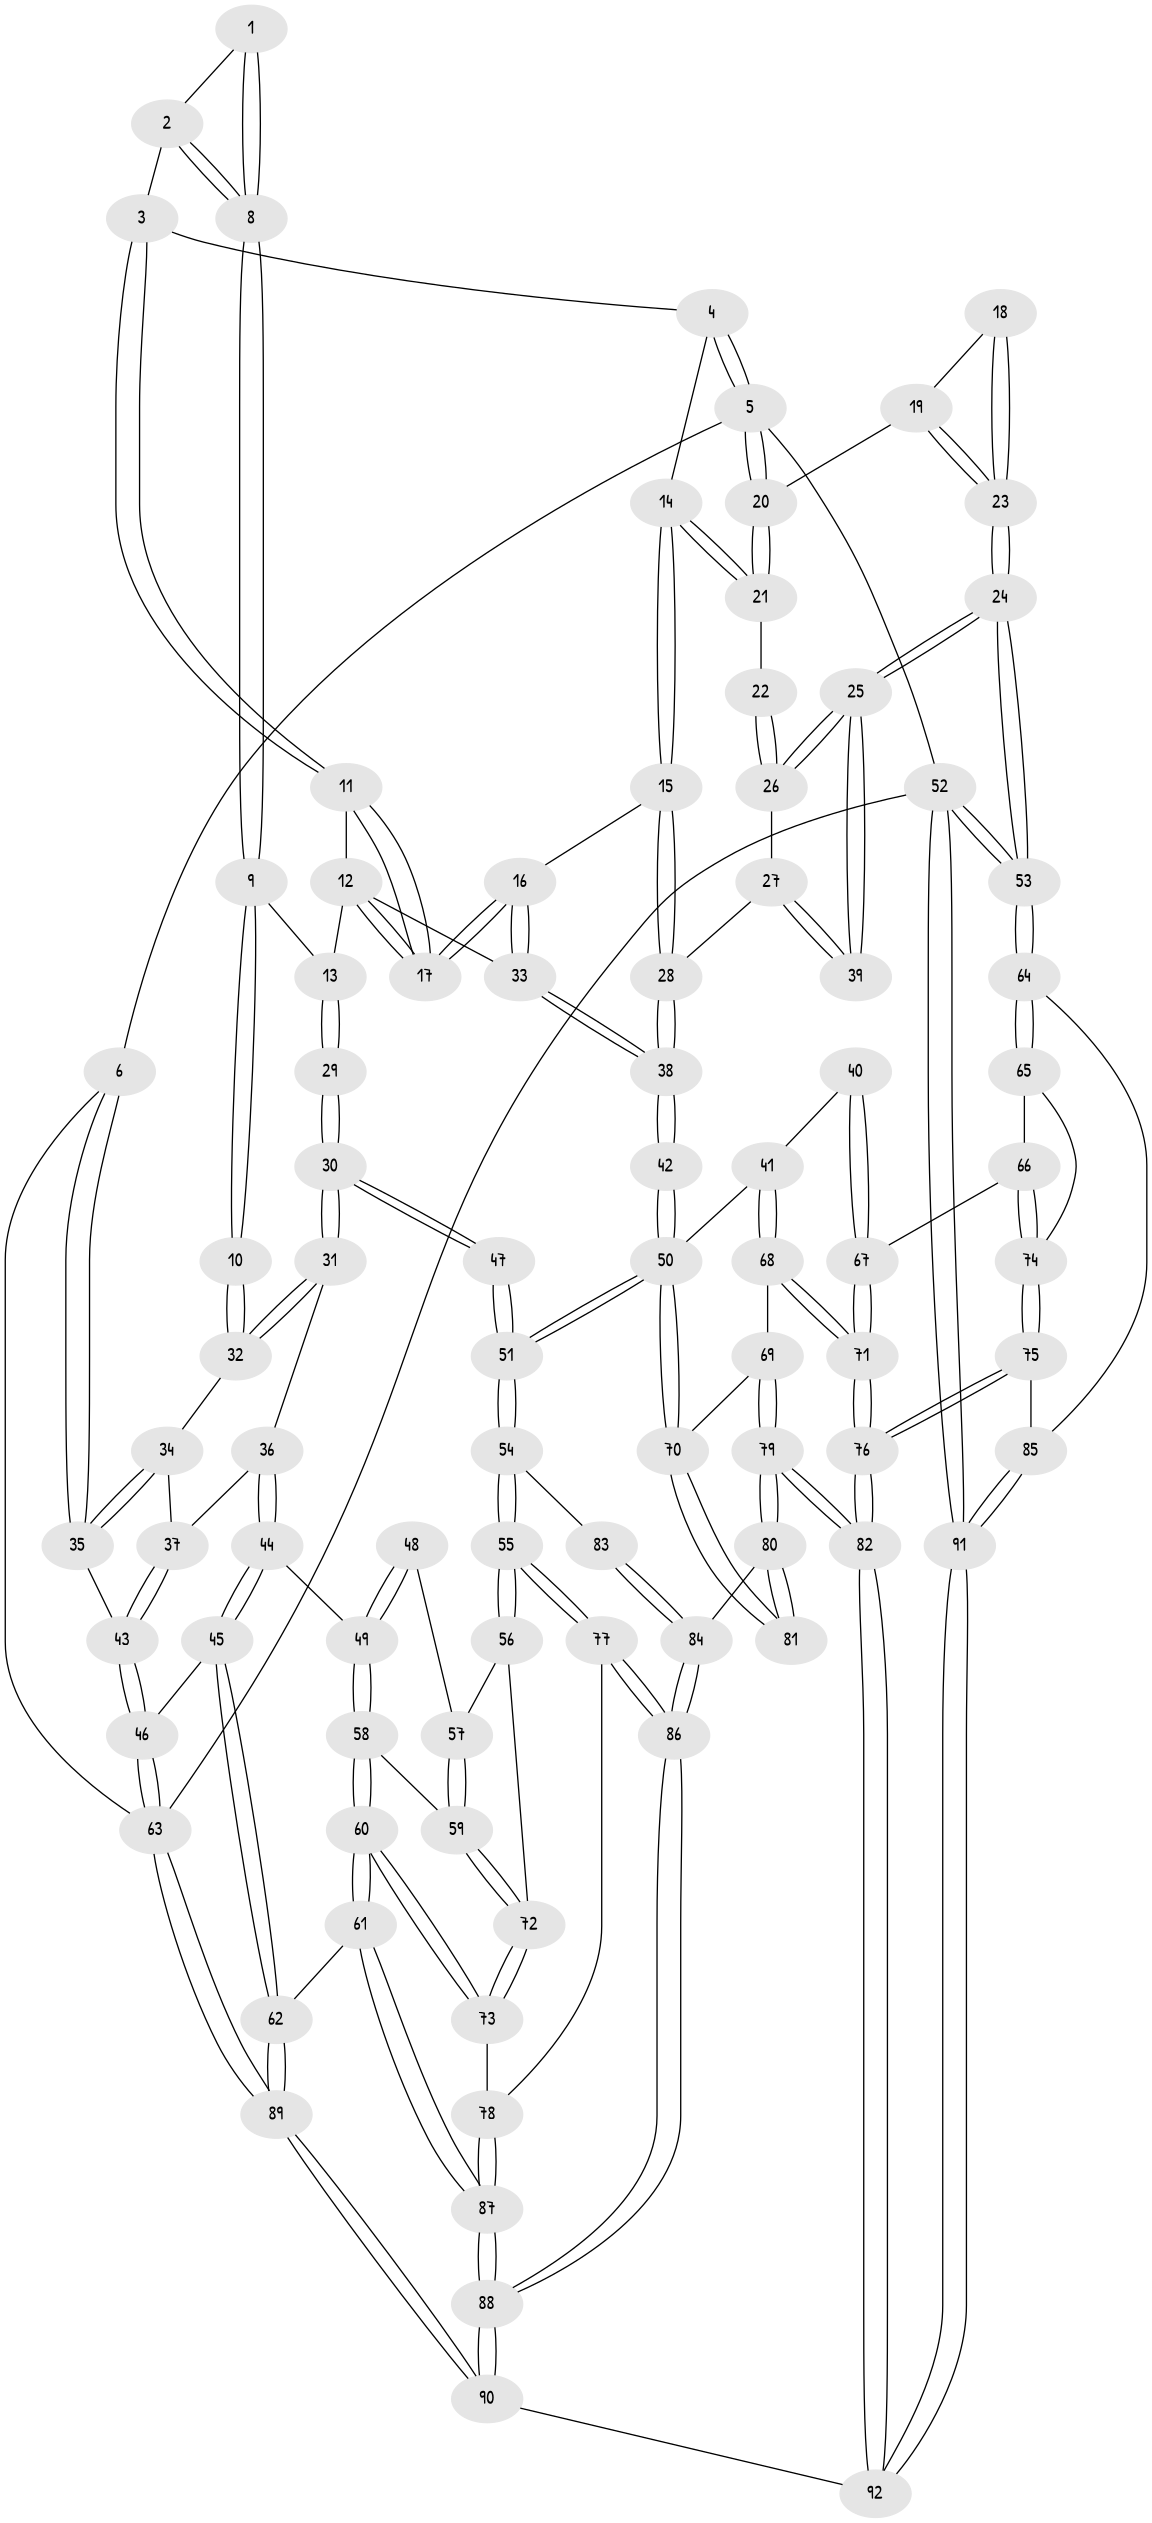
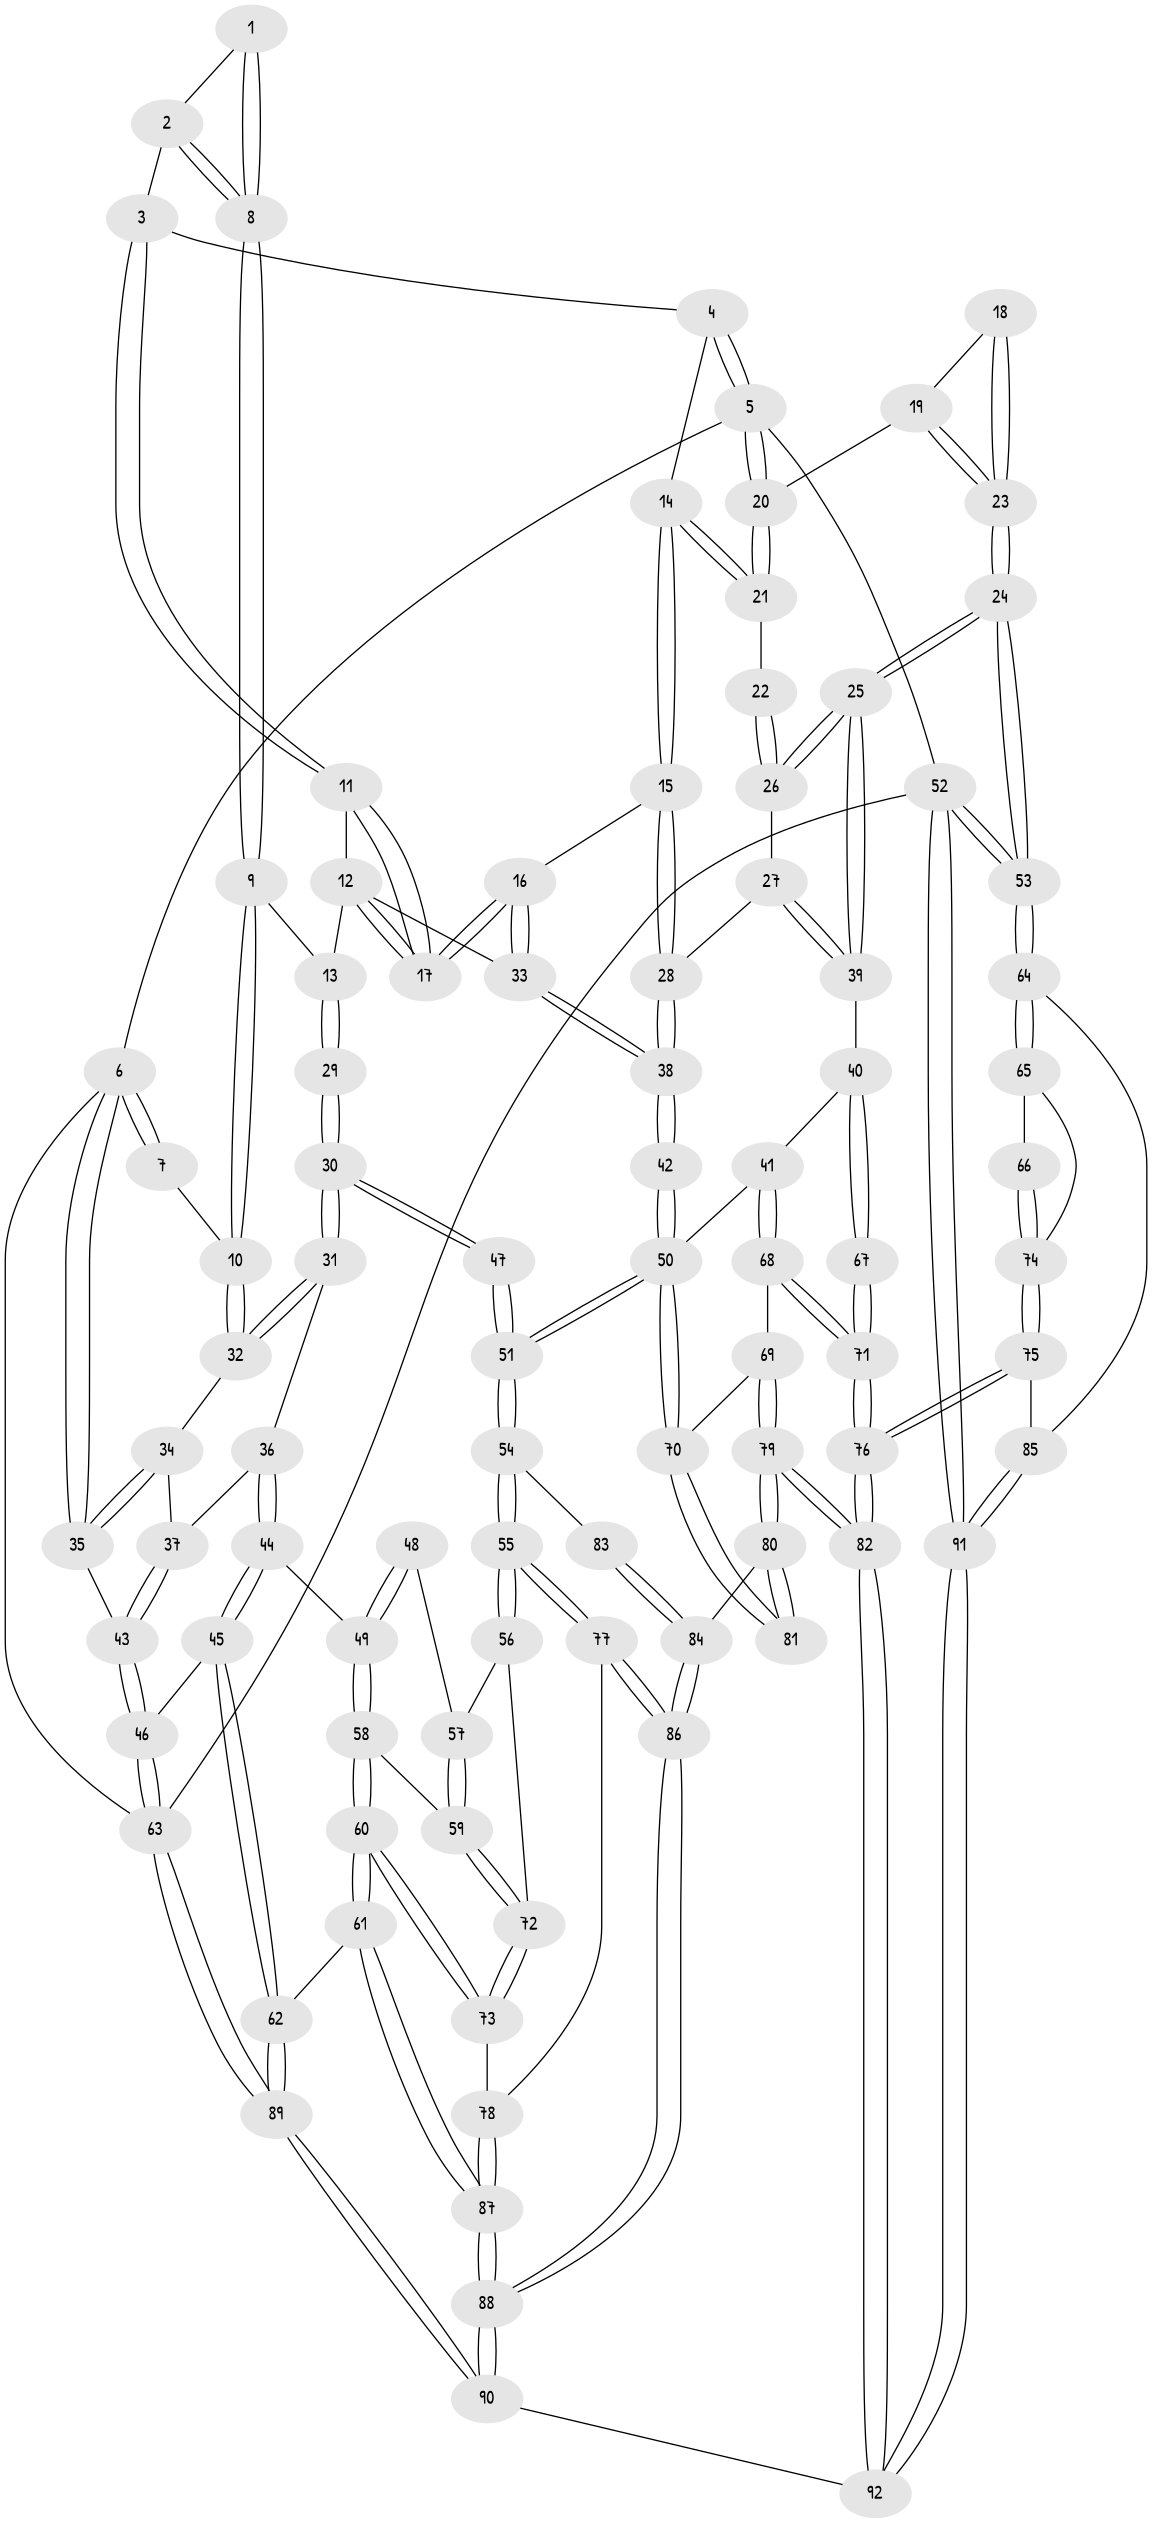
edge "39" -- "40": added
node "7": added
edge "66" -- "67": removed
